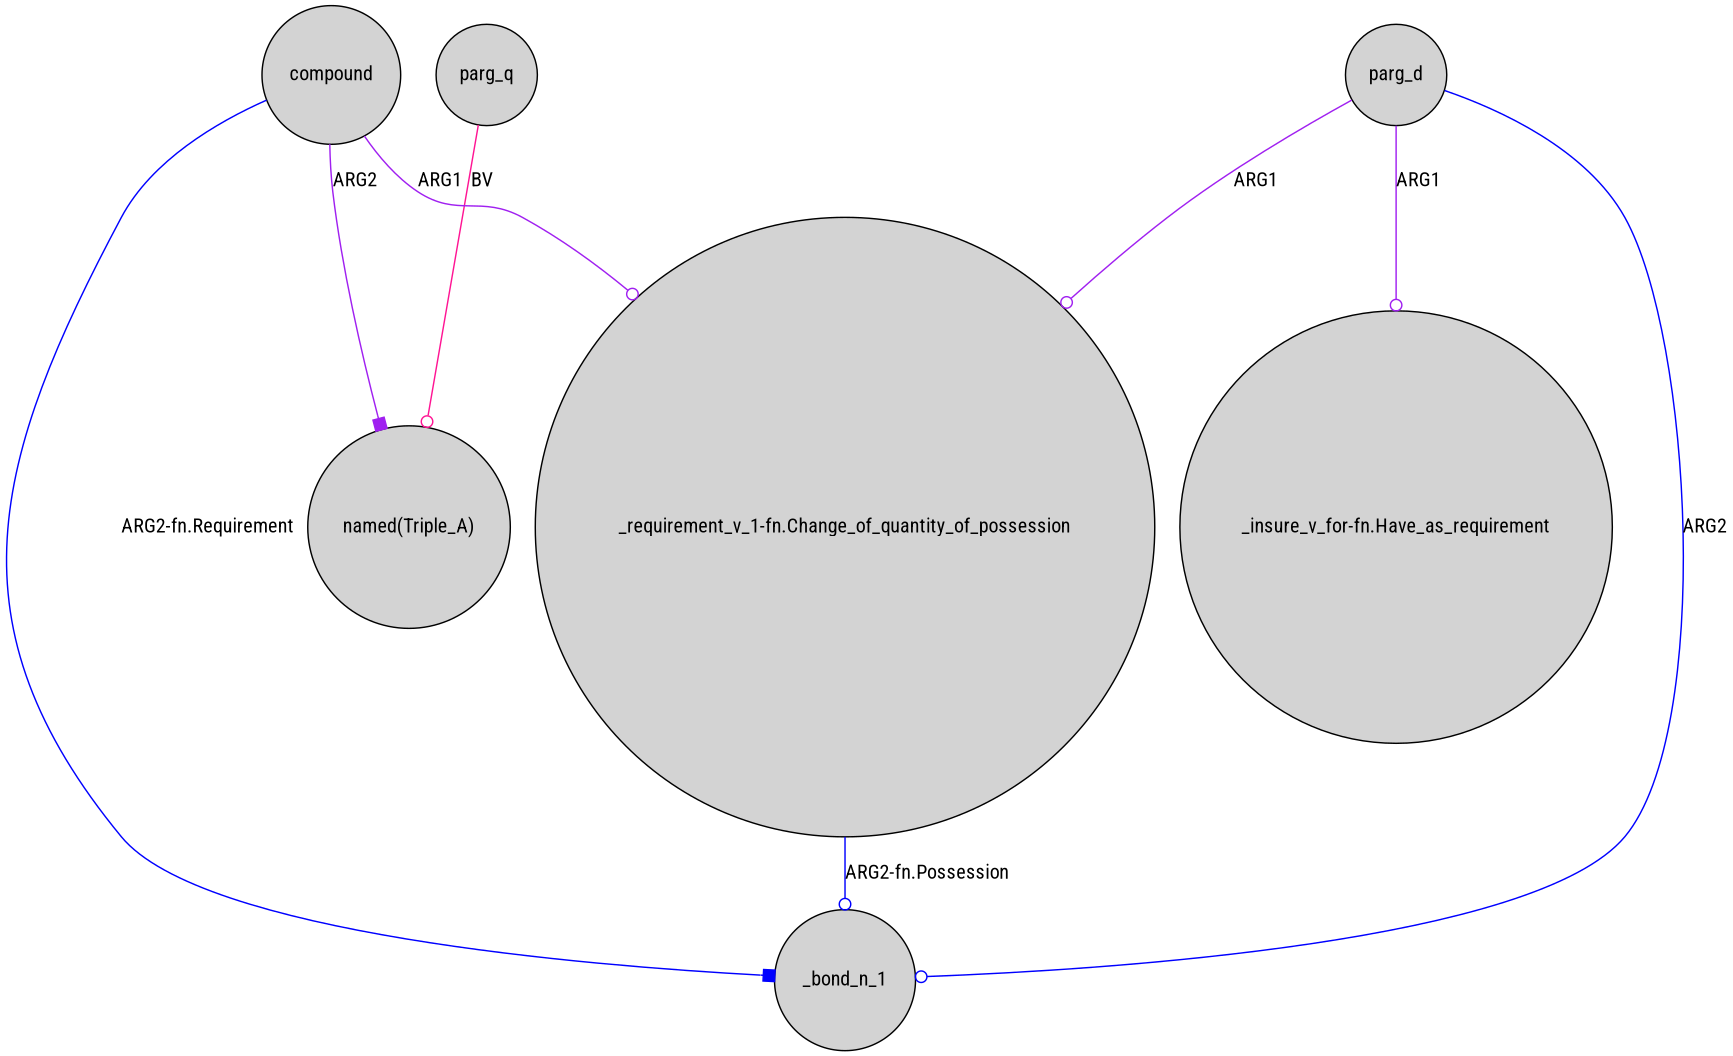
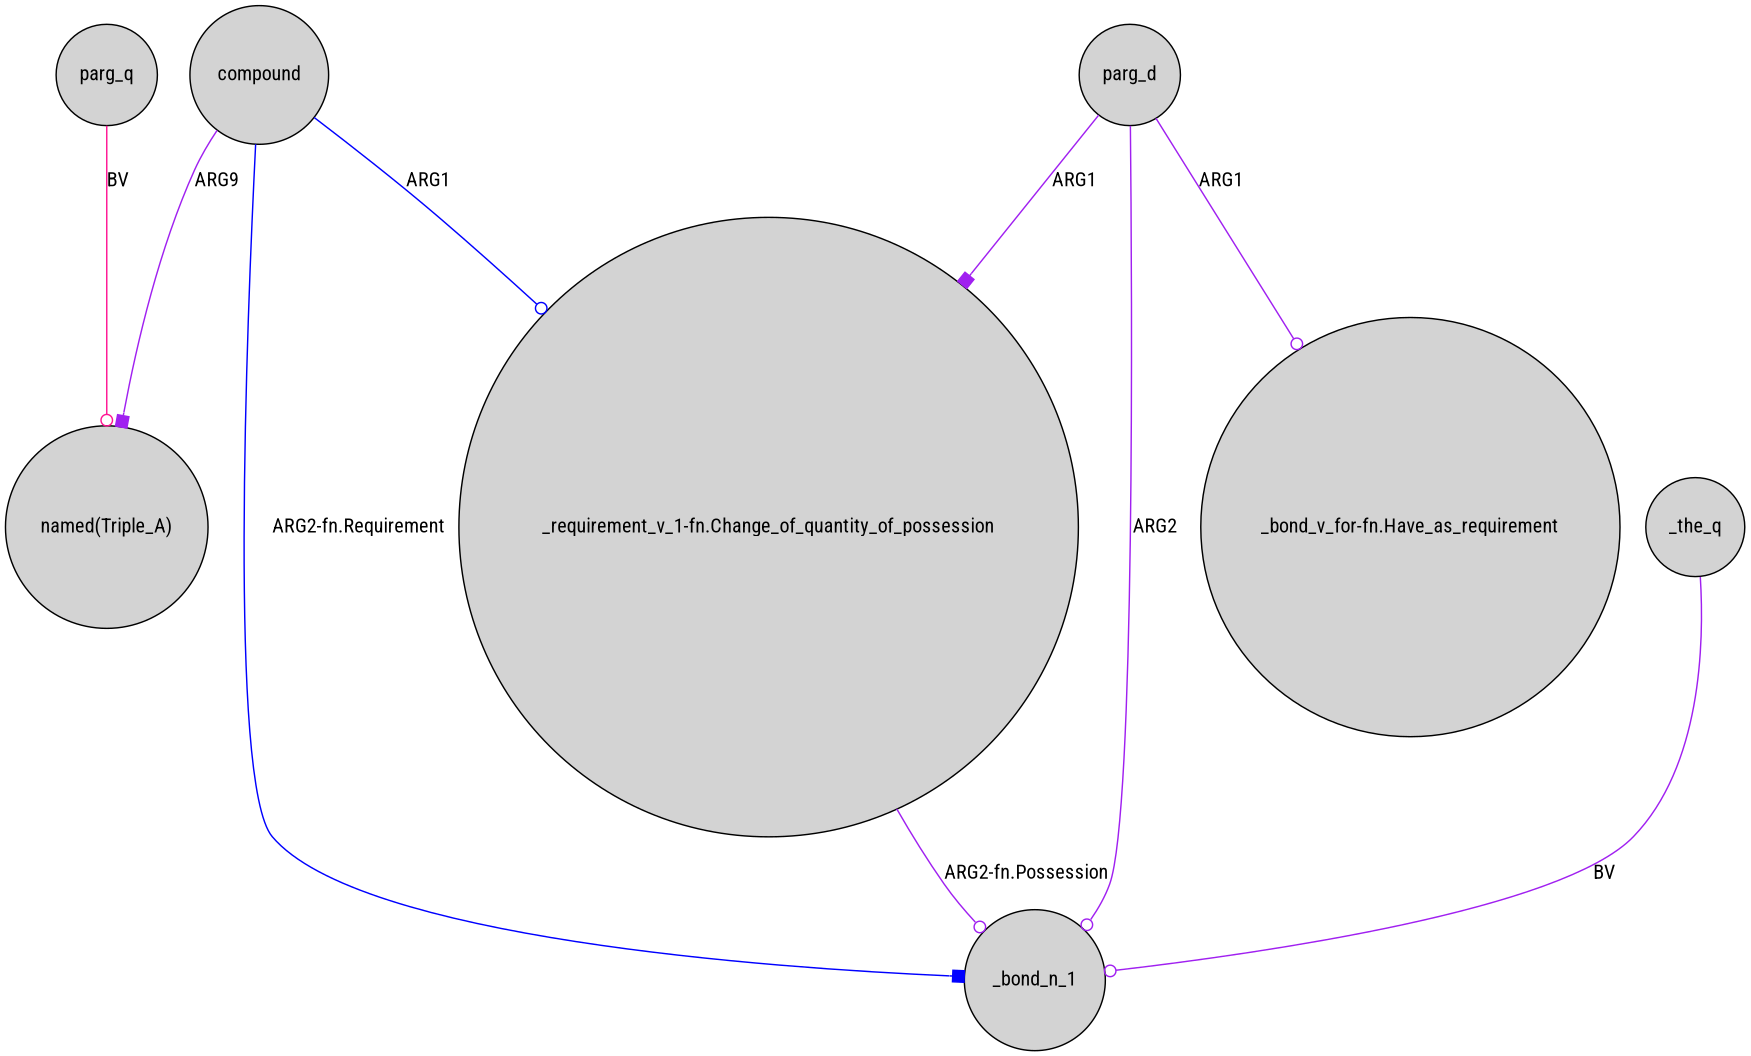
edge "compound" -> "named(Triple_A)": label "ARG2" -> "ARG9"
edge "parg_d" -> "_requirement_v_1-fn.Change_of_quantity_of_possession": arrowhead odot -> box
edge "compound" -> "_requirement_v_1-fn.Change_of_quantity_of_possession": color purple -> blue
node "_insure_v_for-fn.Have_as_requirement": label "_insure_v_for-fn.Have_as_requirement" -> "_bond_v_for-fn.Have_as_requirement"
node "_the_q": added
edge "parg_d" -> "_bond_n_1": color blue -> purple
edge "_requirement_v_1-fn.Change_of_quantity_of_possession" -> "_bond_n_1": color blue -> purple
